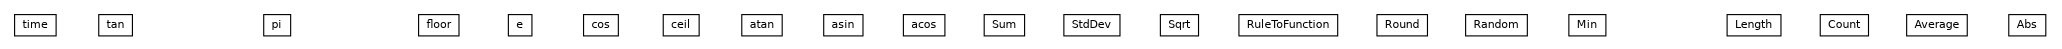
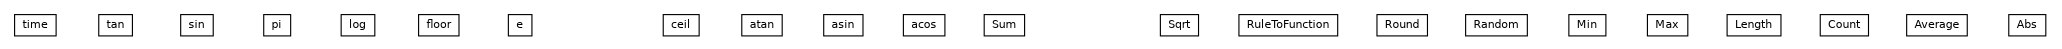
node "sin": added
node "log": added
node "cos": removed
node "StdDev": removed
node "Max": added
